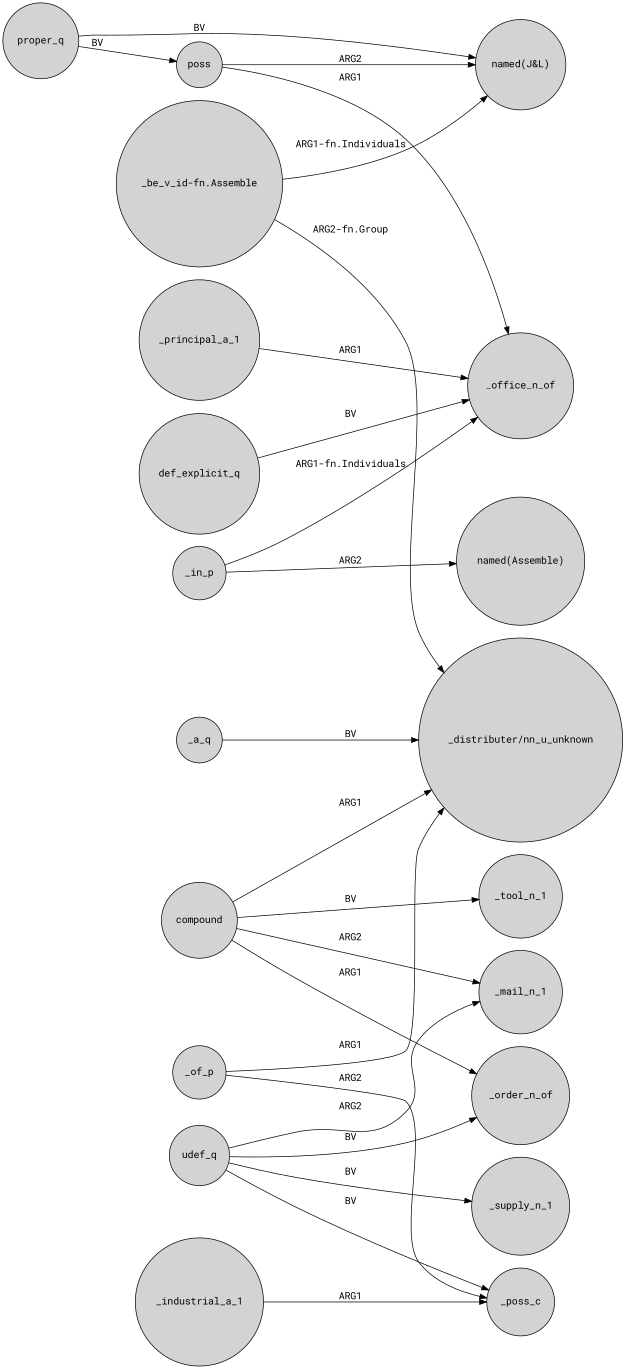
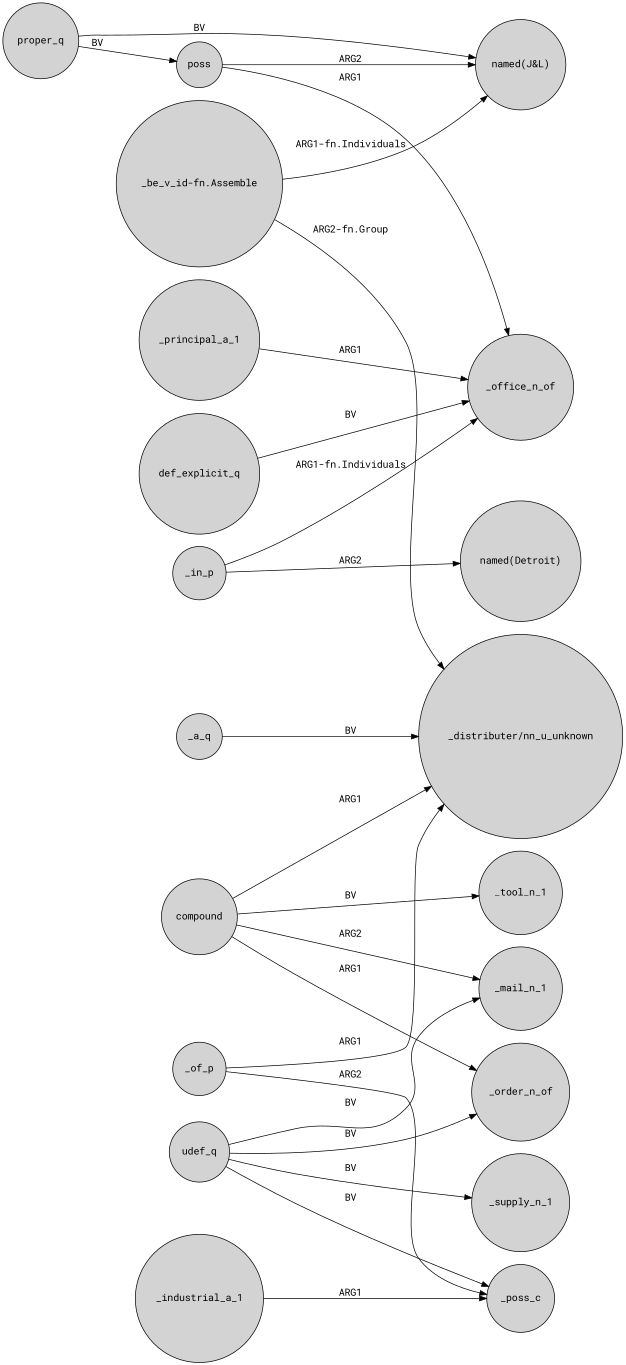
node "named(Assemble)": label "named(Assemble)" -> "named(Detroit)"
edge "udef_q" -> "_mail_n_1": label "ARG2" -> "BV"
